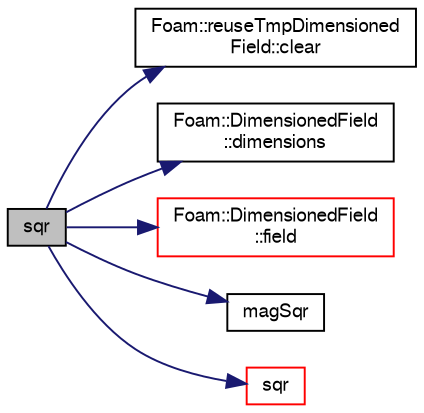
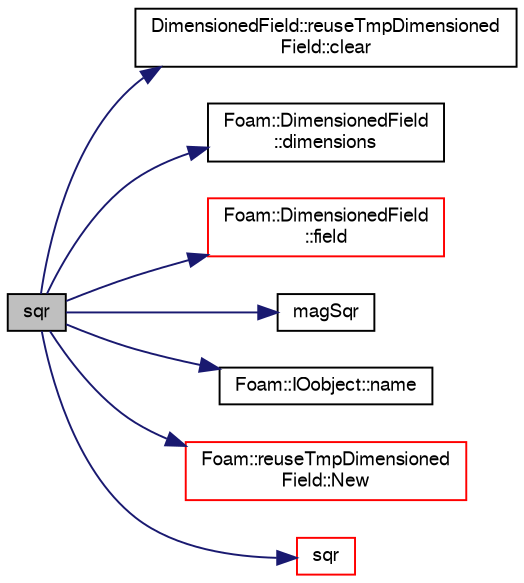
node "Foam::reuseTmpDimensioned Field::clear": label "Foam::reuseTmpDimensioned Field::clear" -> "DimensionedField::reuseTmpDimensioned Field::clear"
node "Foam::IOobject::name": added
node "Foam::reuseTmpDimensioned Field::New": added
